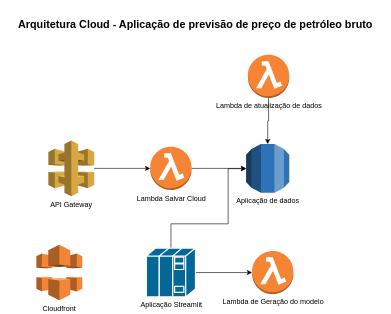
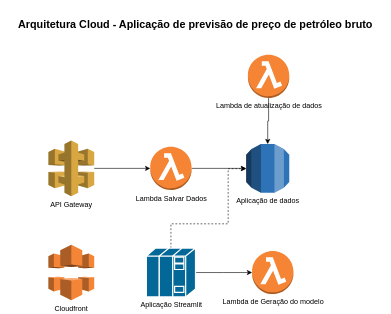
node "Lambda Salvar Cloud": label "Lambda Salvar Cloud" -> "Lambda Salvar Dados"
edge "Aplicação Streamlit" -> "Aplicação de dados": style solid -> dashed
node "Cloudfront": moved (59, 273) -> (71, 273)
